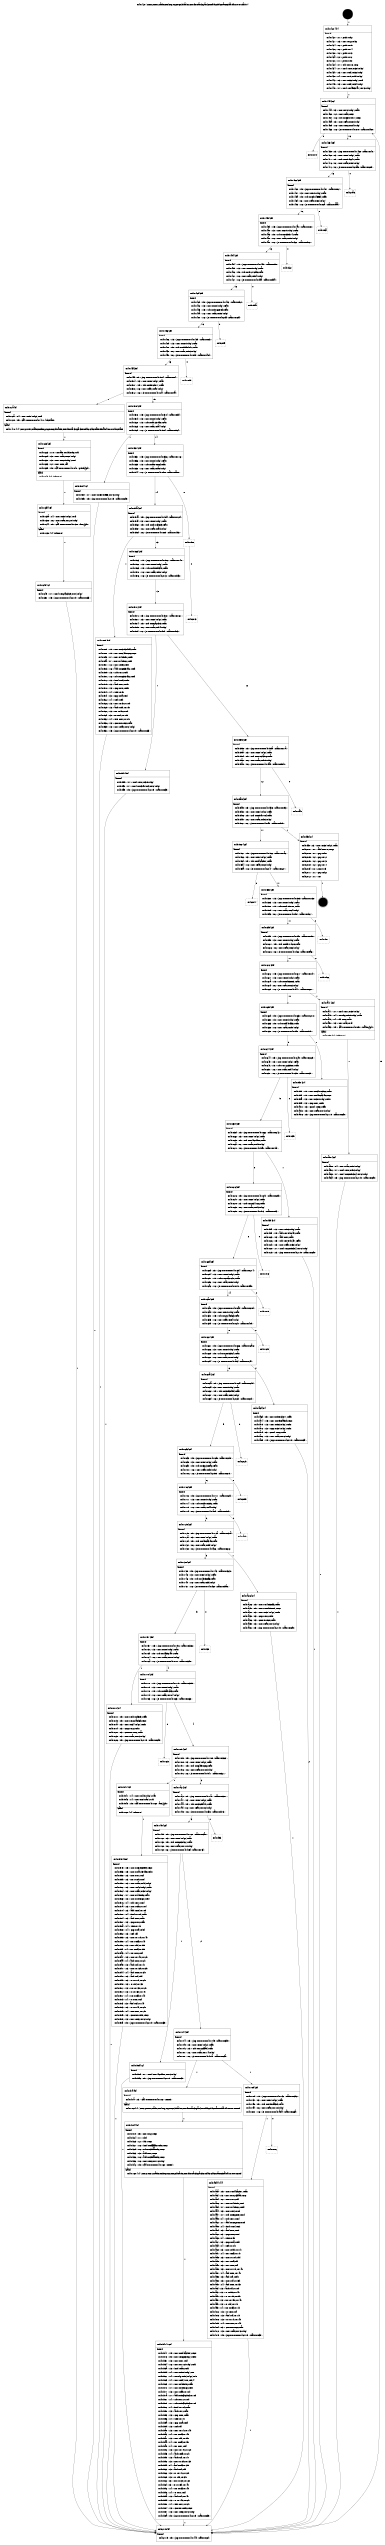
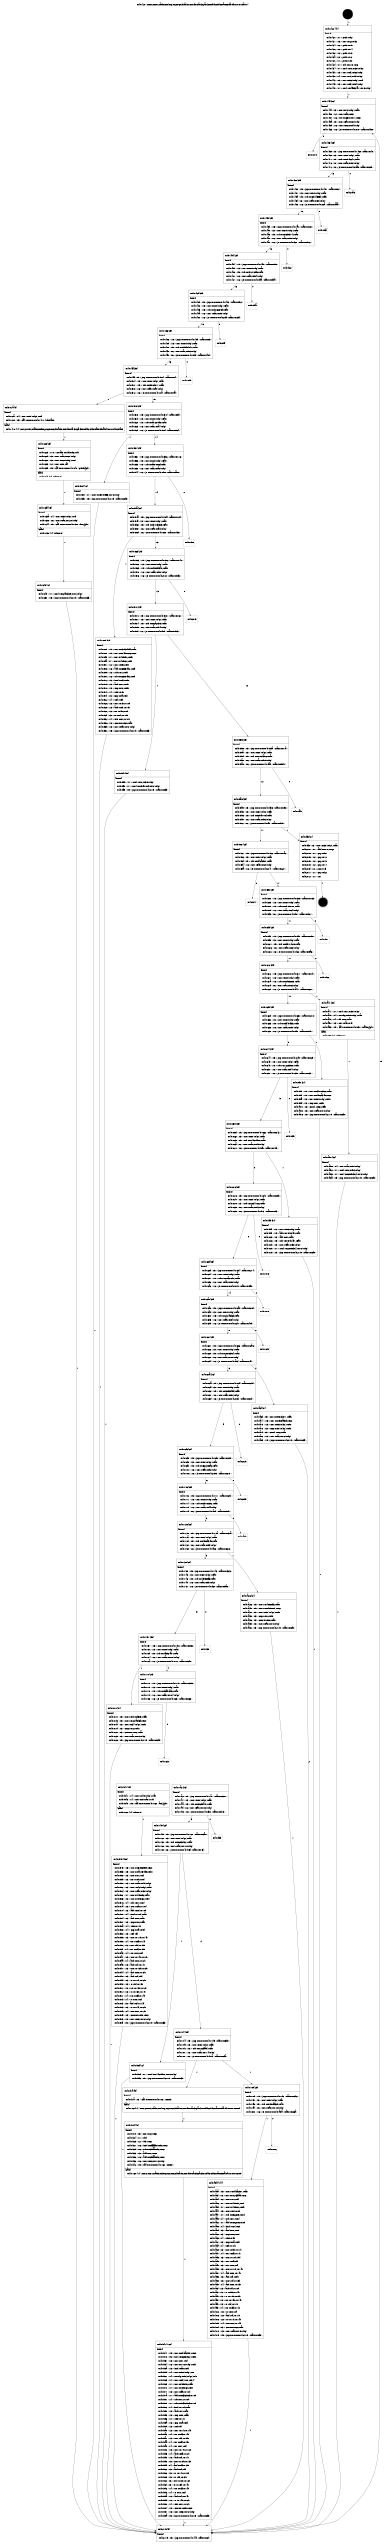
edge "0x40144f [26]" -> "0x401469 [25]": removed, label "16"
edge "0x401ebe" -> "0x402013": now "0x401563 [25]" -> "0x402013"
node "0x401789 [25]": removed
